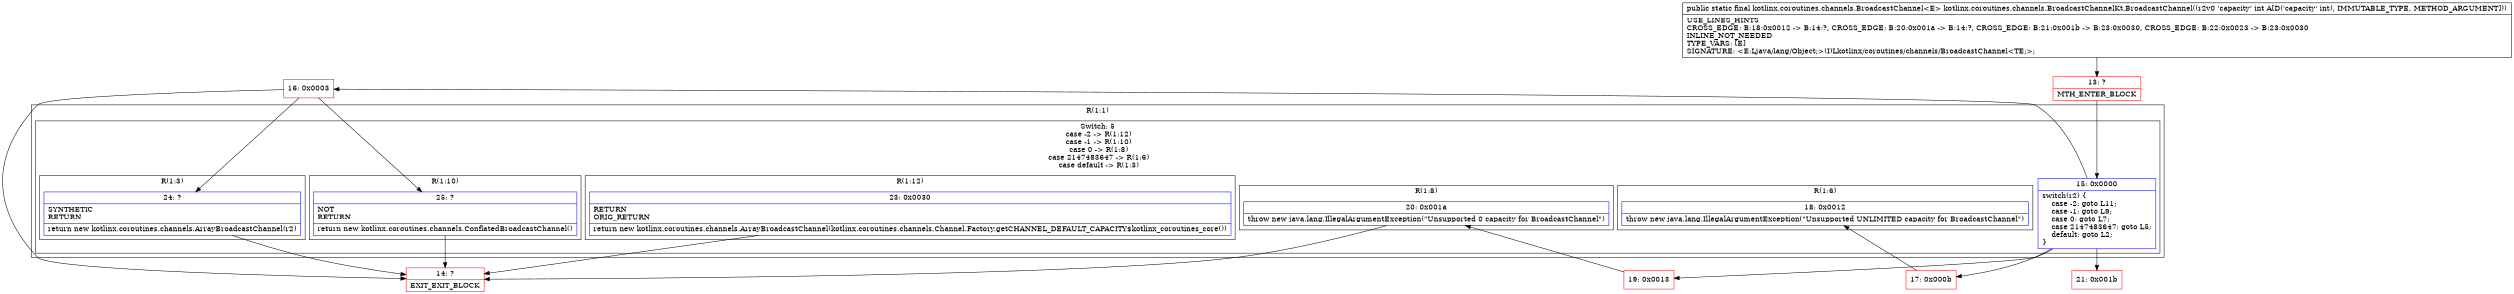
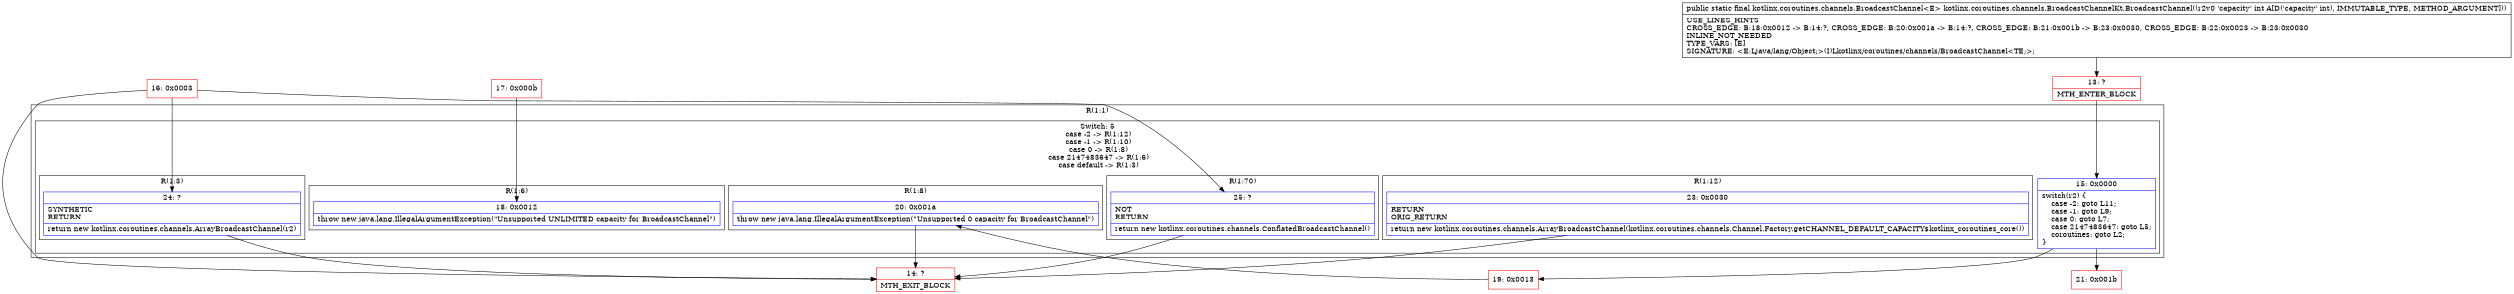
edge "15: 0x0000" -> "16: 0x0003": removed
cluster "R(1:10)": label "R(1:10)" -> "R(1:70)"
node "15: 0x0000": text "default: goto L2;" -> "coroutines: goto L2;"
edge "15: 0x0000" -> "17: 0x000b": removed
node "14: ?": text "EXIT_EXIT_BLOCK" -> "MTH_EXIT_BLOCK"
